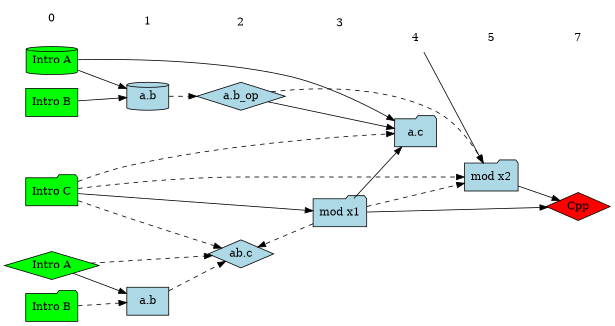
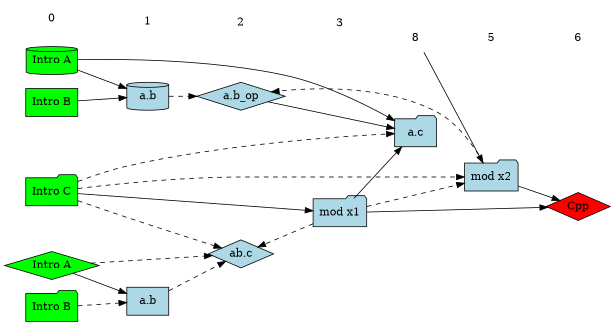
node "4": label "4" -> "8"
node "7": label "7" -> "6"
edge "a.b_op" -> "mod x2": reversed
